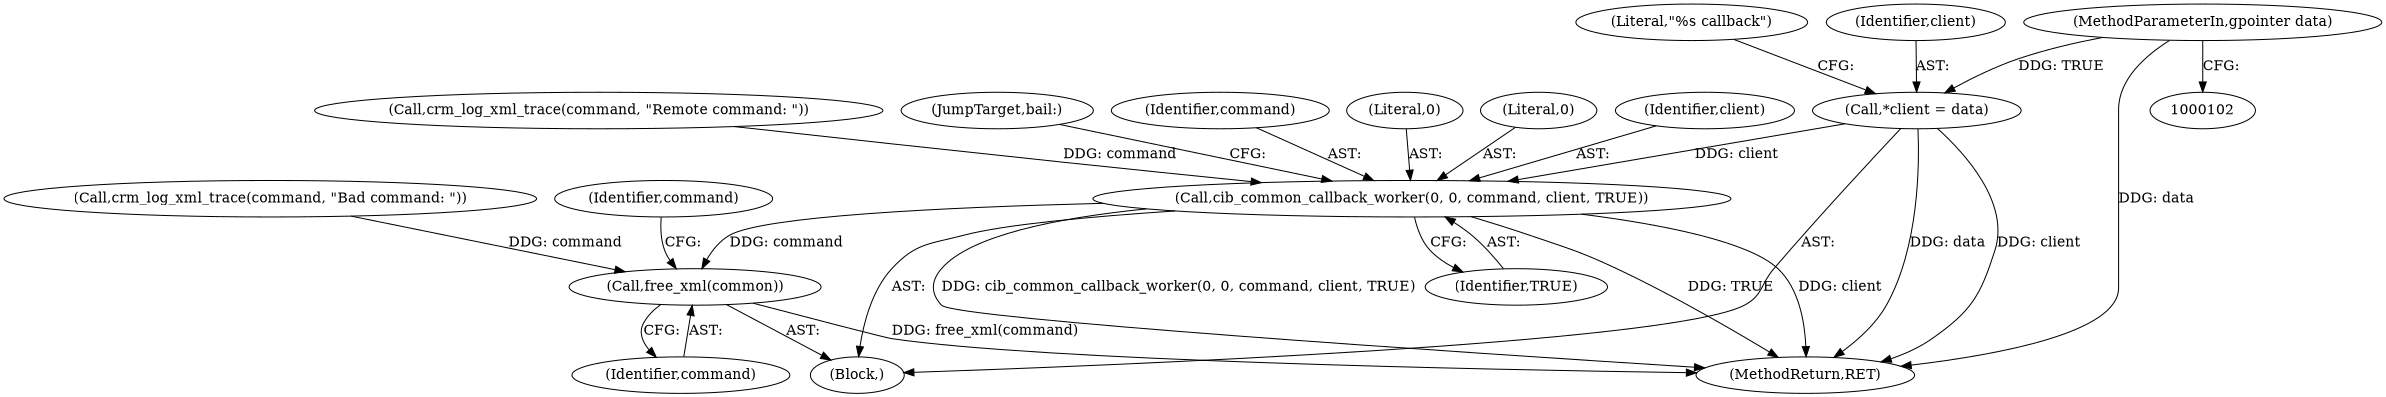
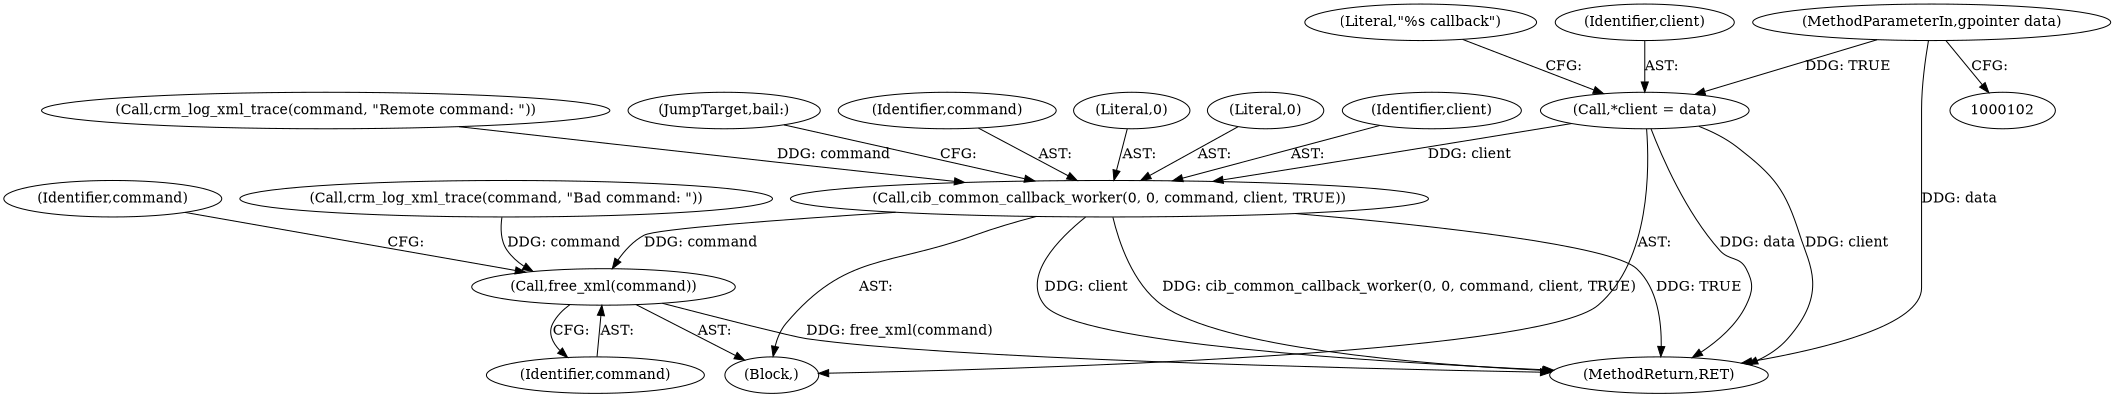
node "(Call,free_xml(common))": label "(Call,free_xml(common))" -> "(Call,free_xml(command))"
node "(Identifier,TRUE)": removed
